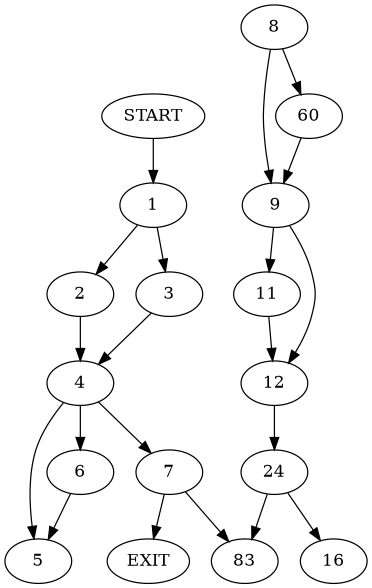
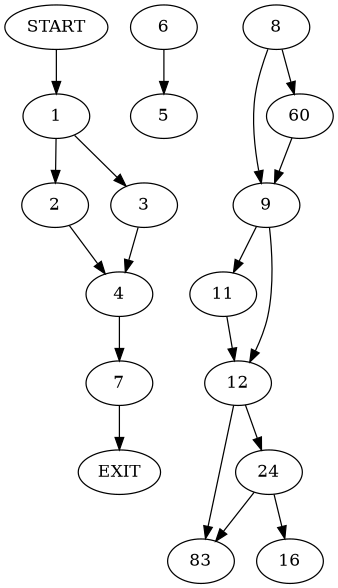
edge "4" -> "6": removed
edge "4" -> "5": removed
edge "7" -> "83": now "12" -> "83"
